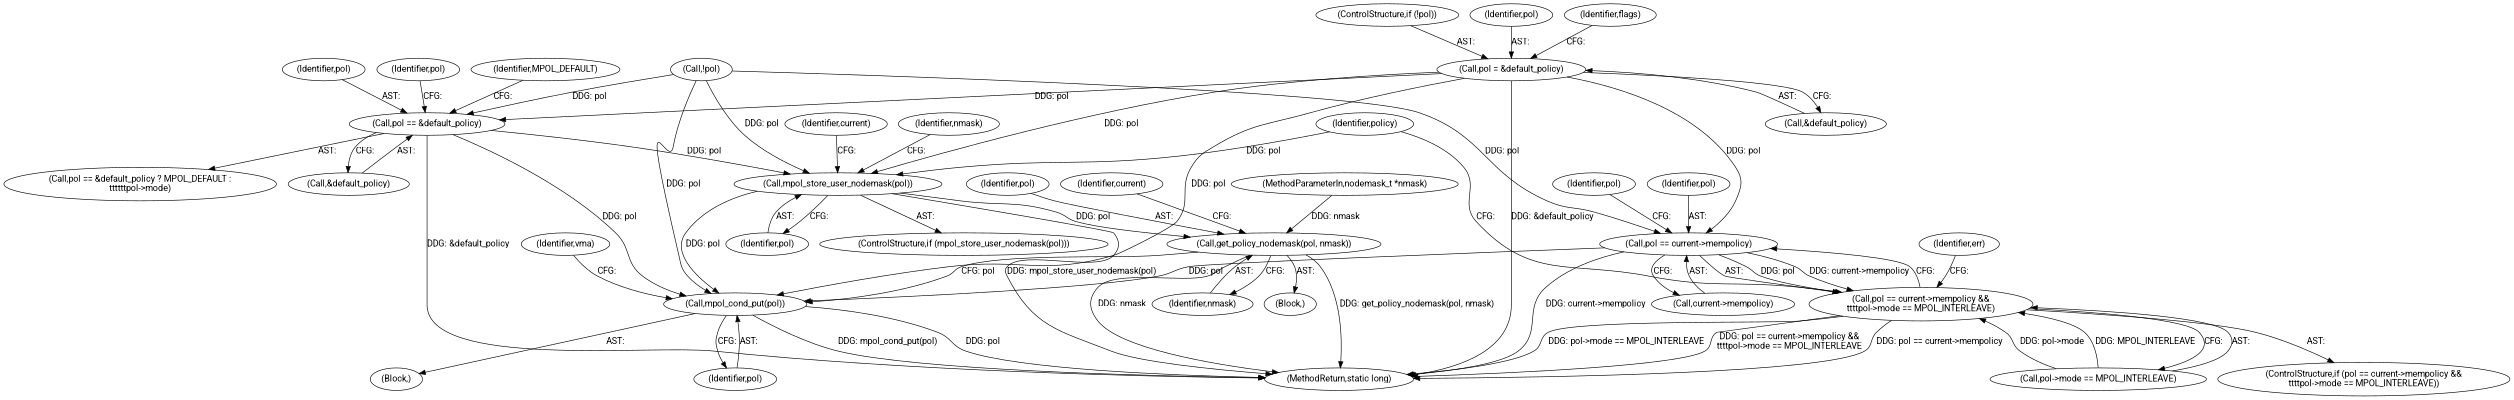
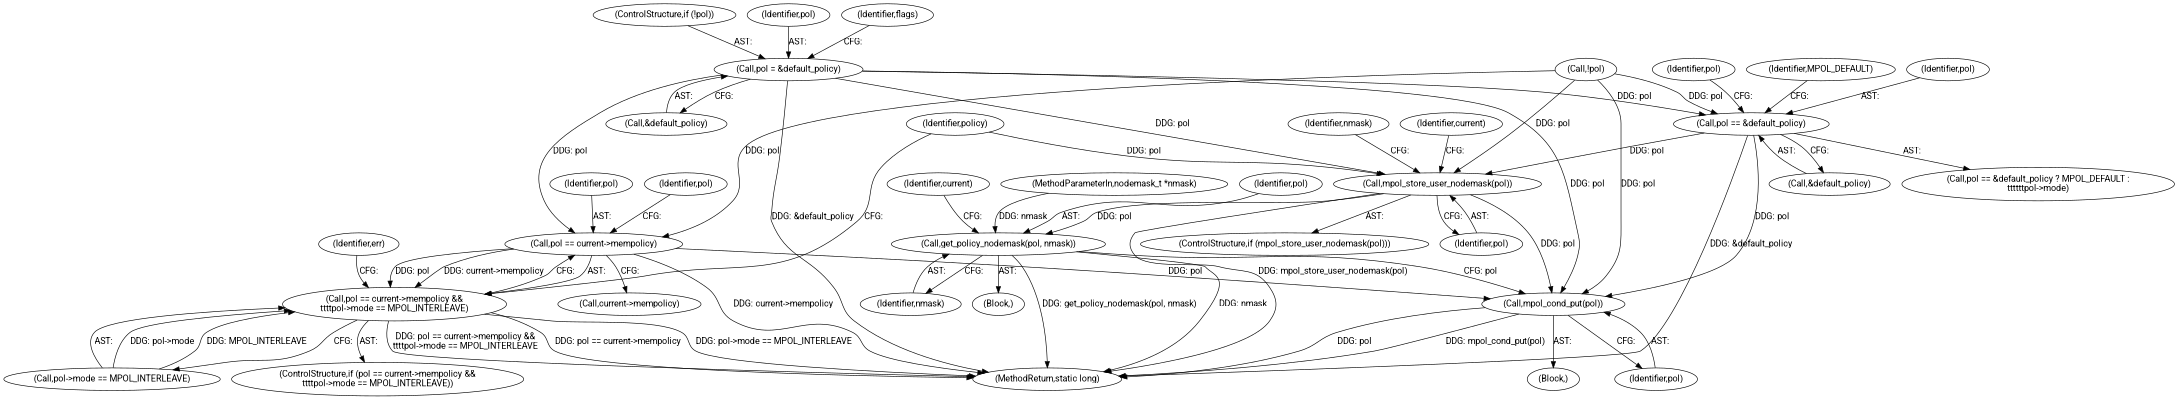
node "(Identifier,vma)": removed
edge "(Call,current->mempolicy)" -> "(Call,pol == current->mempolicy)": removed, label "AST:"
